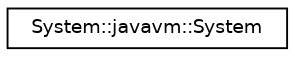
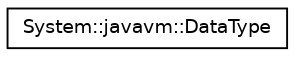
node "System::javavm::System": label "System::javavm::System" -> "System::javavm::DataType"
